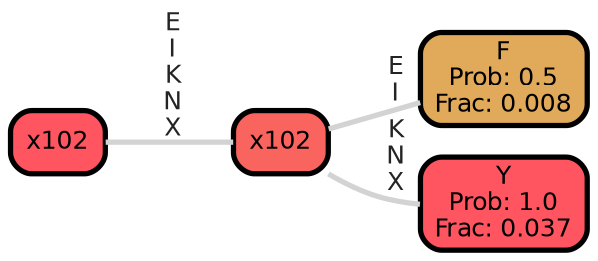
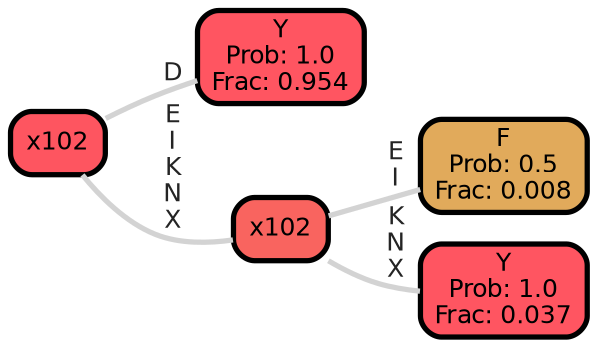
node "Y Prob: 1.0 Frac: 0.954": added
